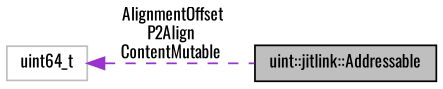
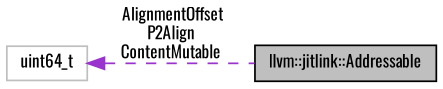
node "uint::jitlink::Addressable": label "uint::jitlink::Addressable" -> "llvm::jitlink::Addressable"
